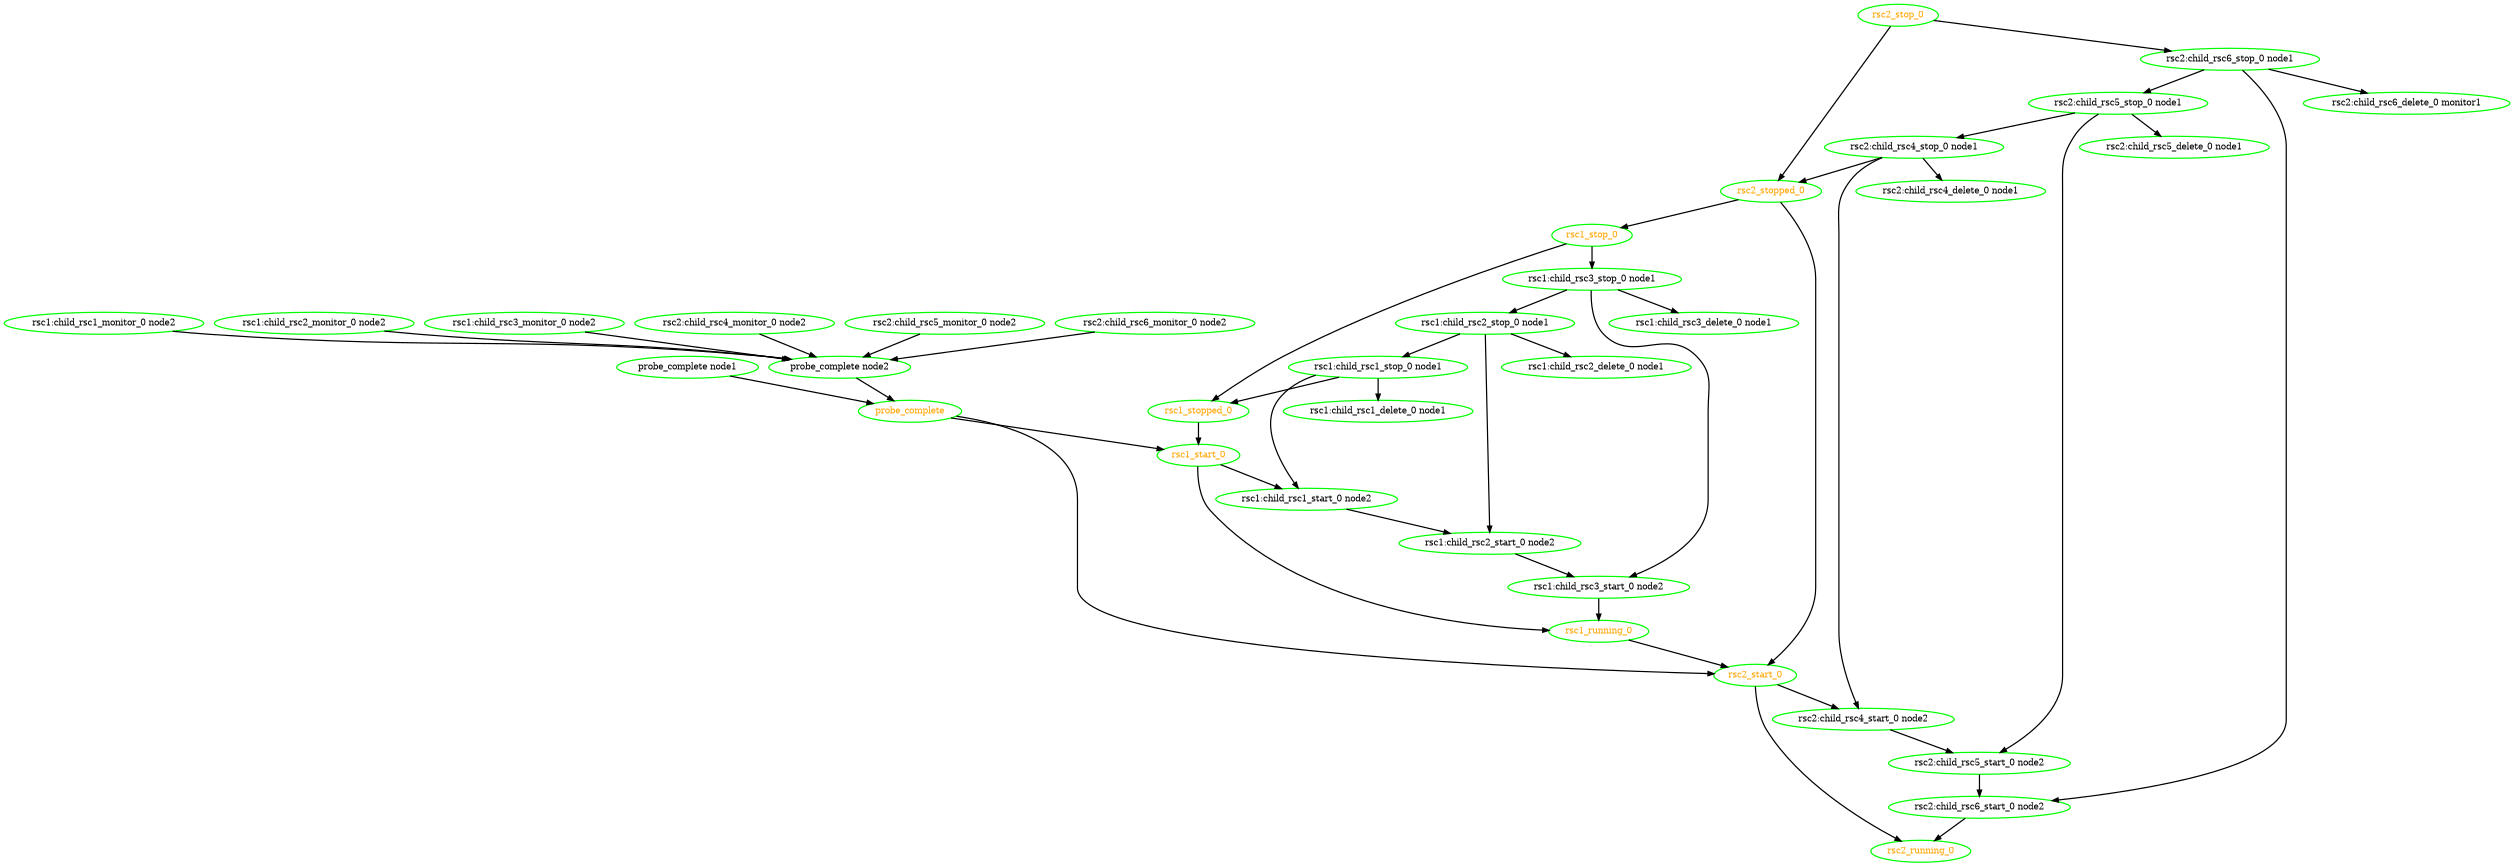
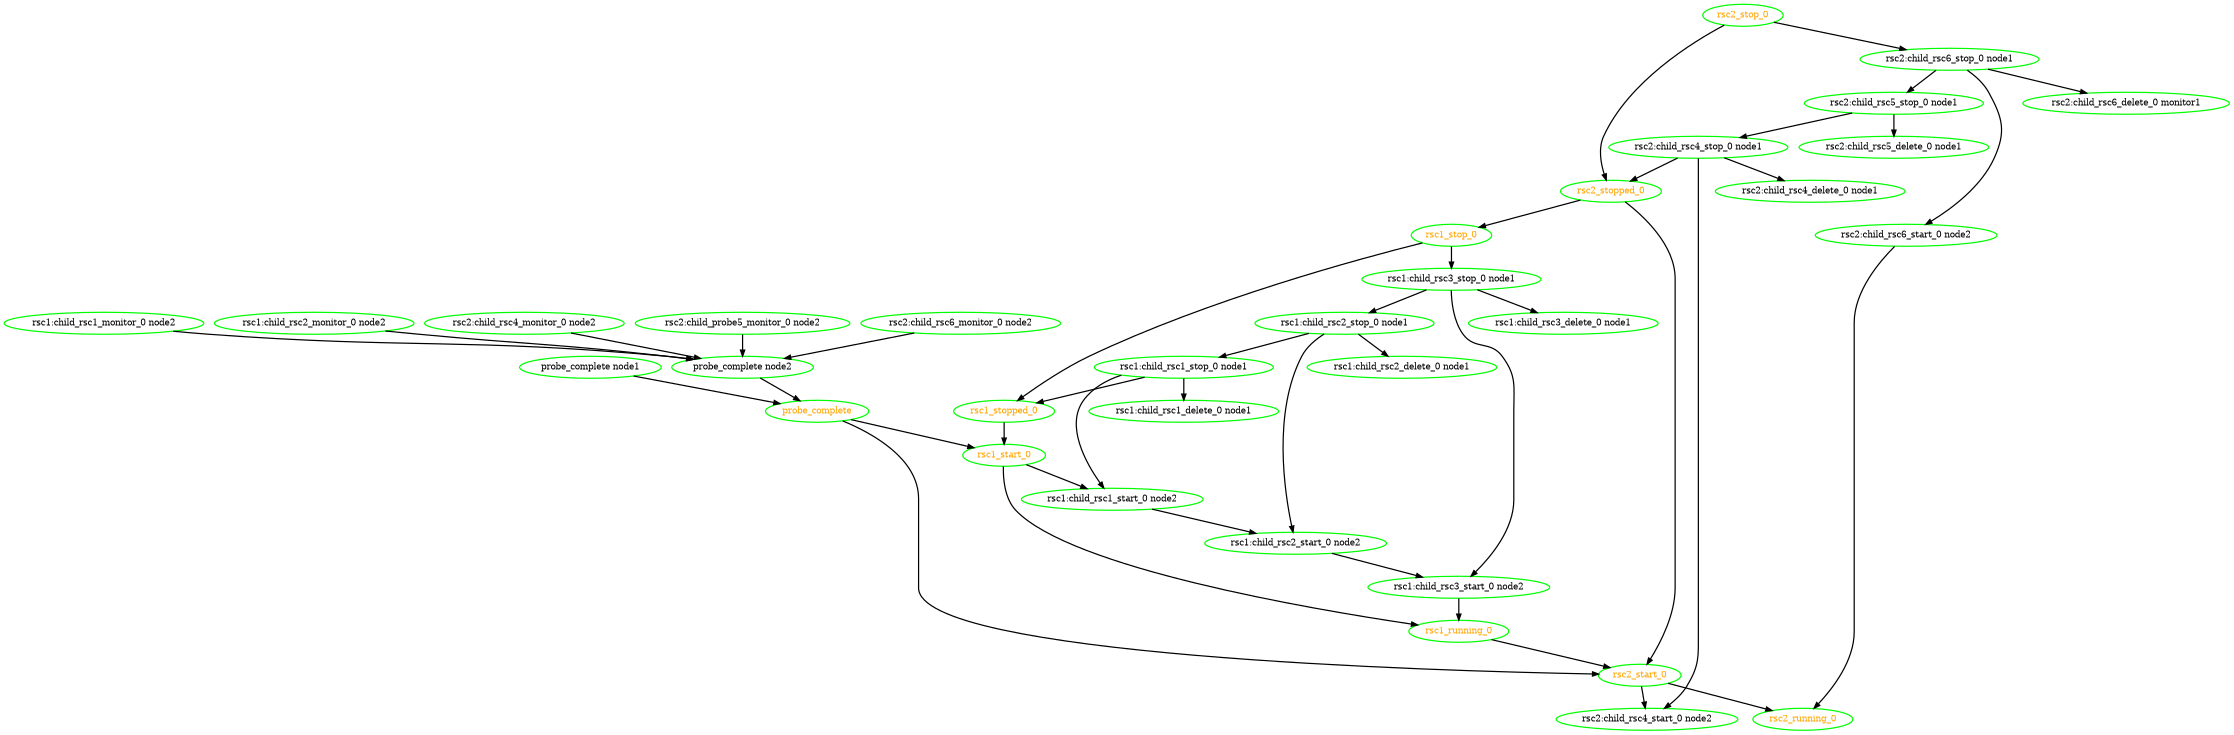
node "rsc1:child_rsc3_monitor_0 node2": removed
node "rsc2:child_rsc5_monitor_0 node2": label "rsc2:child_rsc5_monitor_0 node2" -> "rsc2:child_probe5_monitor_0 node2"
node "rsc2:child_rsc5_start_0 node2": removed
